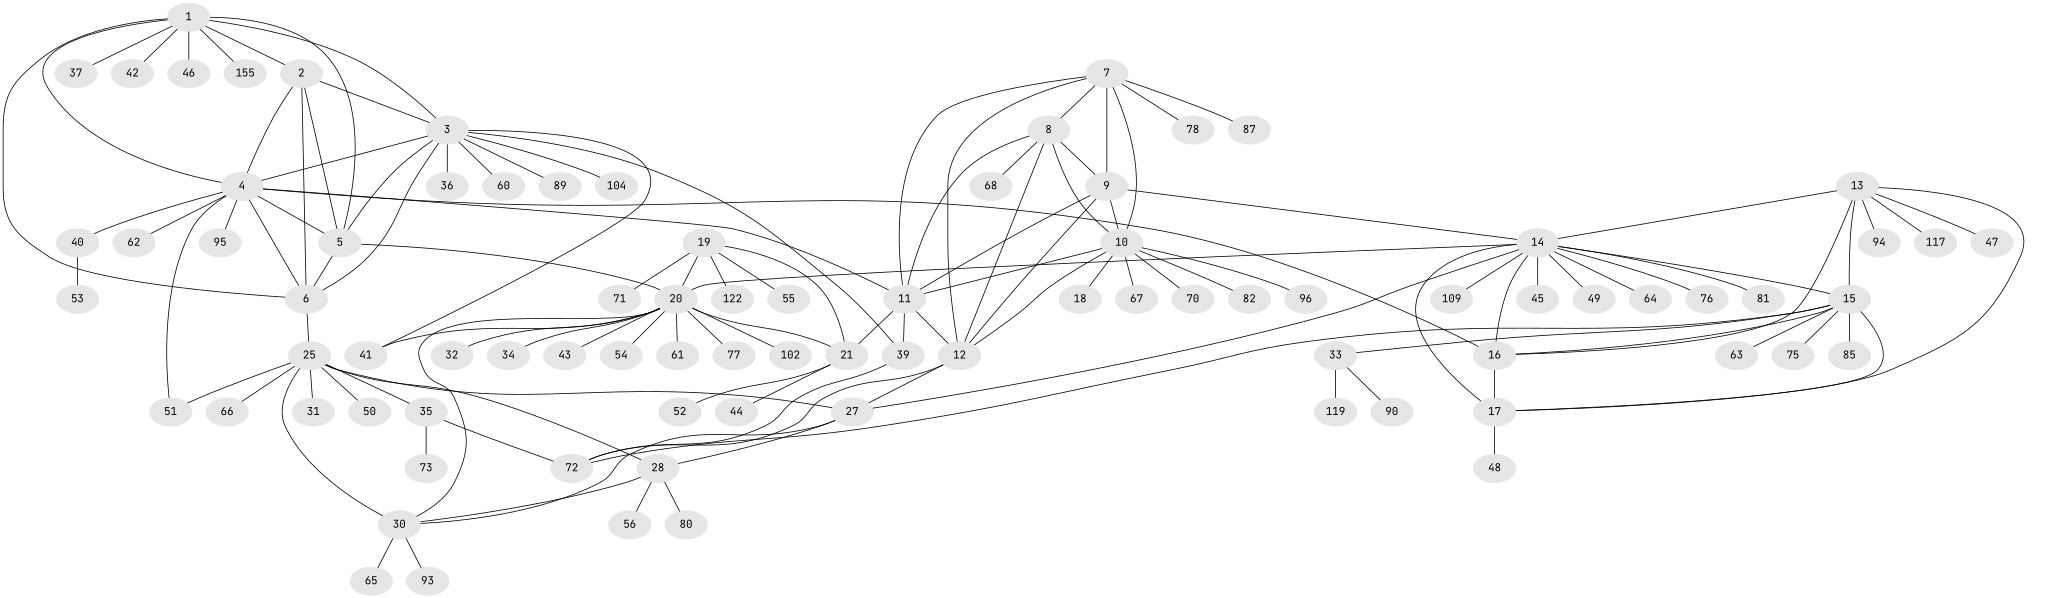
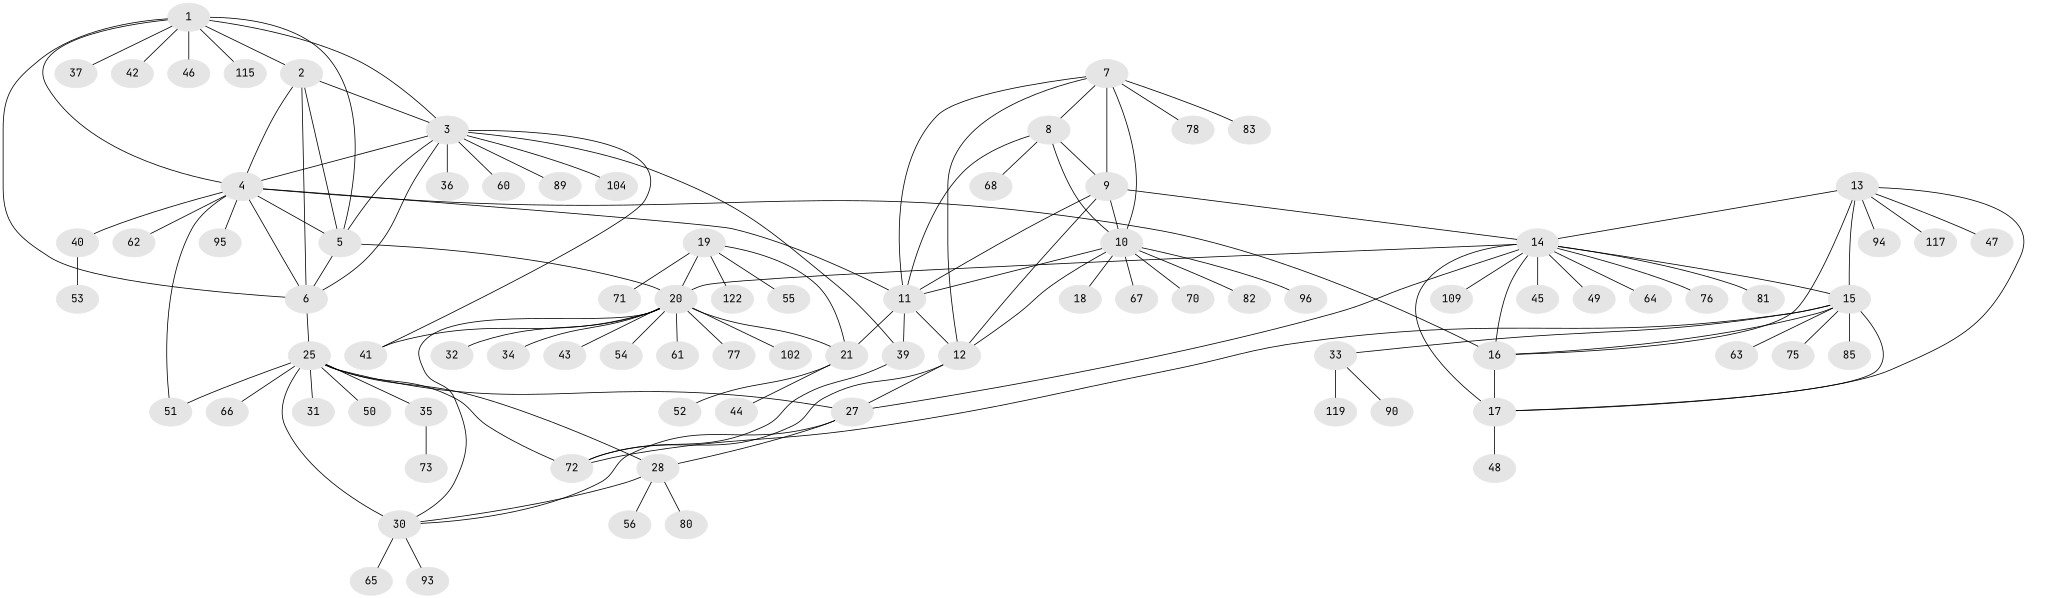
node "155": label "155" -> "115"
node "87": label "87" -> "83"
edge "8" -- "12": removed
edge "35" -- "72": now "25" -- "72"
